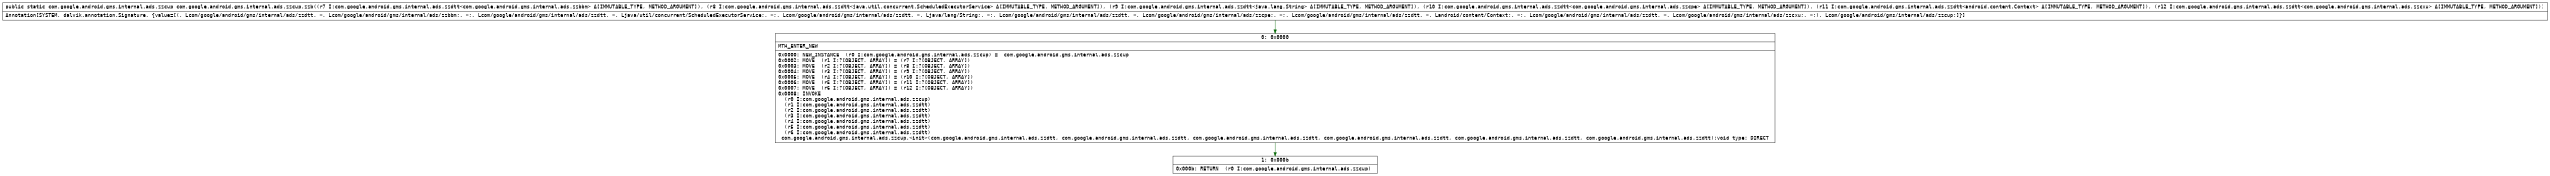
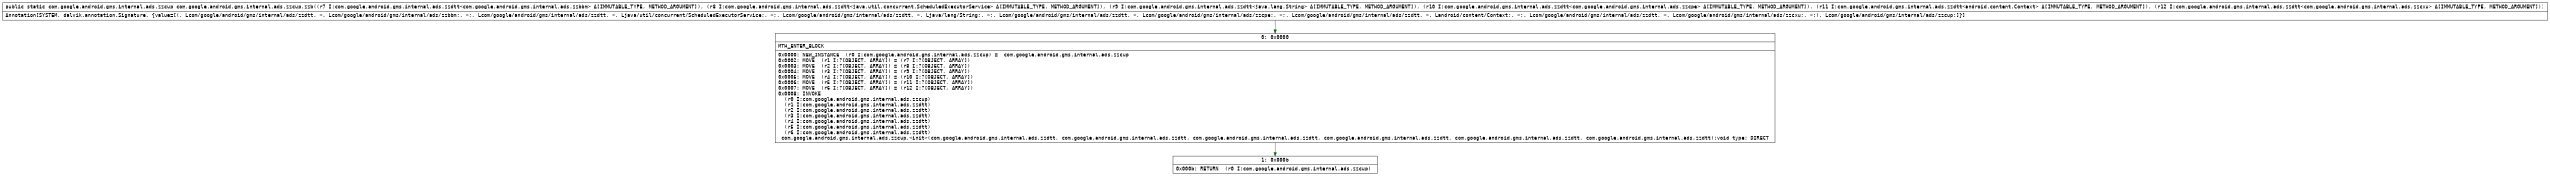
node "0: 0x0000": text "MTH_ENTER_NEW" -> "MTH_ENTER_BLOCK"
